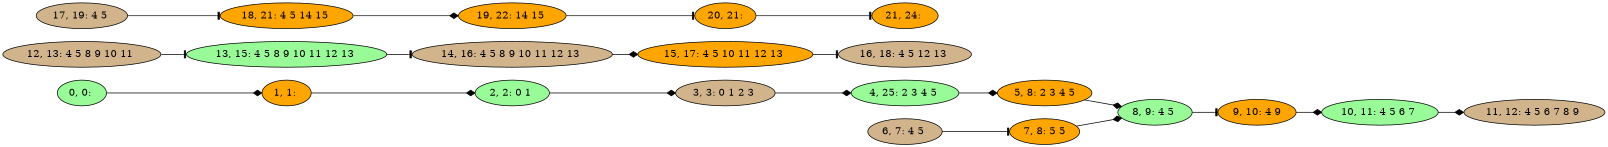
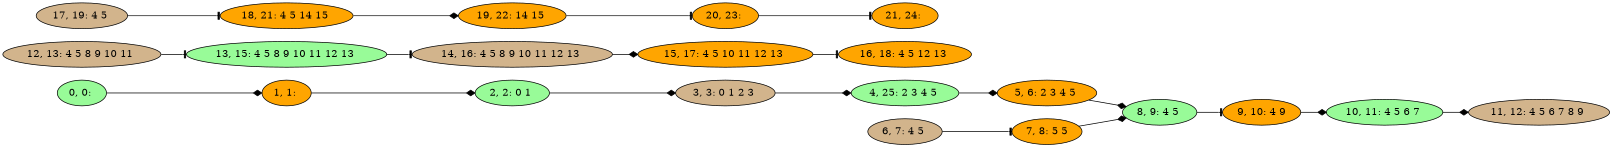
node "20, 21:": label "20, 21:" -> "20, 23:"
node "16, 18: 4 5 12 13": fillcolor tan -> orange
node "5, 8: 2 3 4 5": label "5, 8: 2 3 4 5" -> "5, 6: 2 3 4 5"
